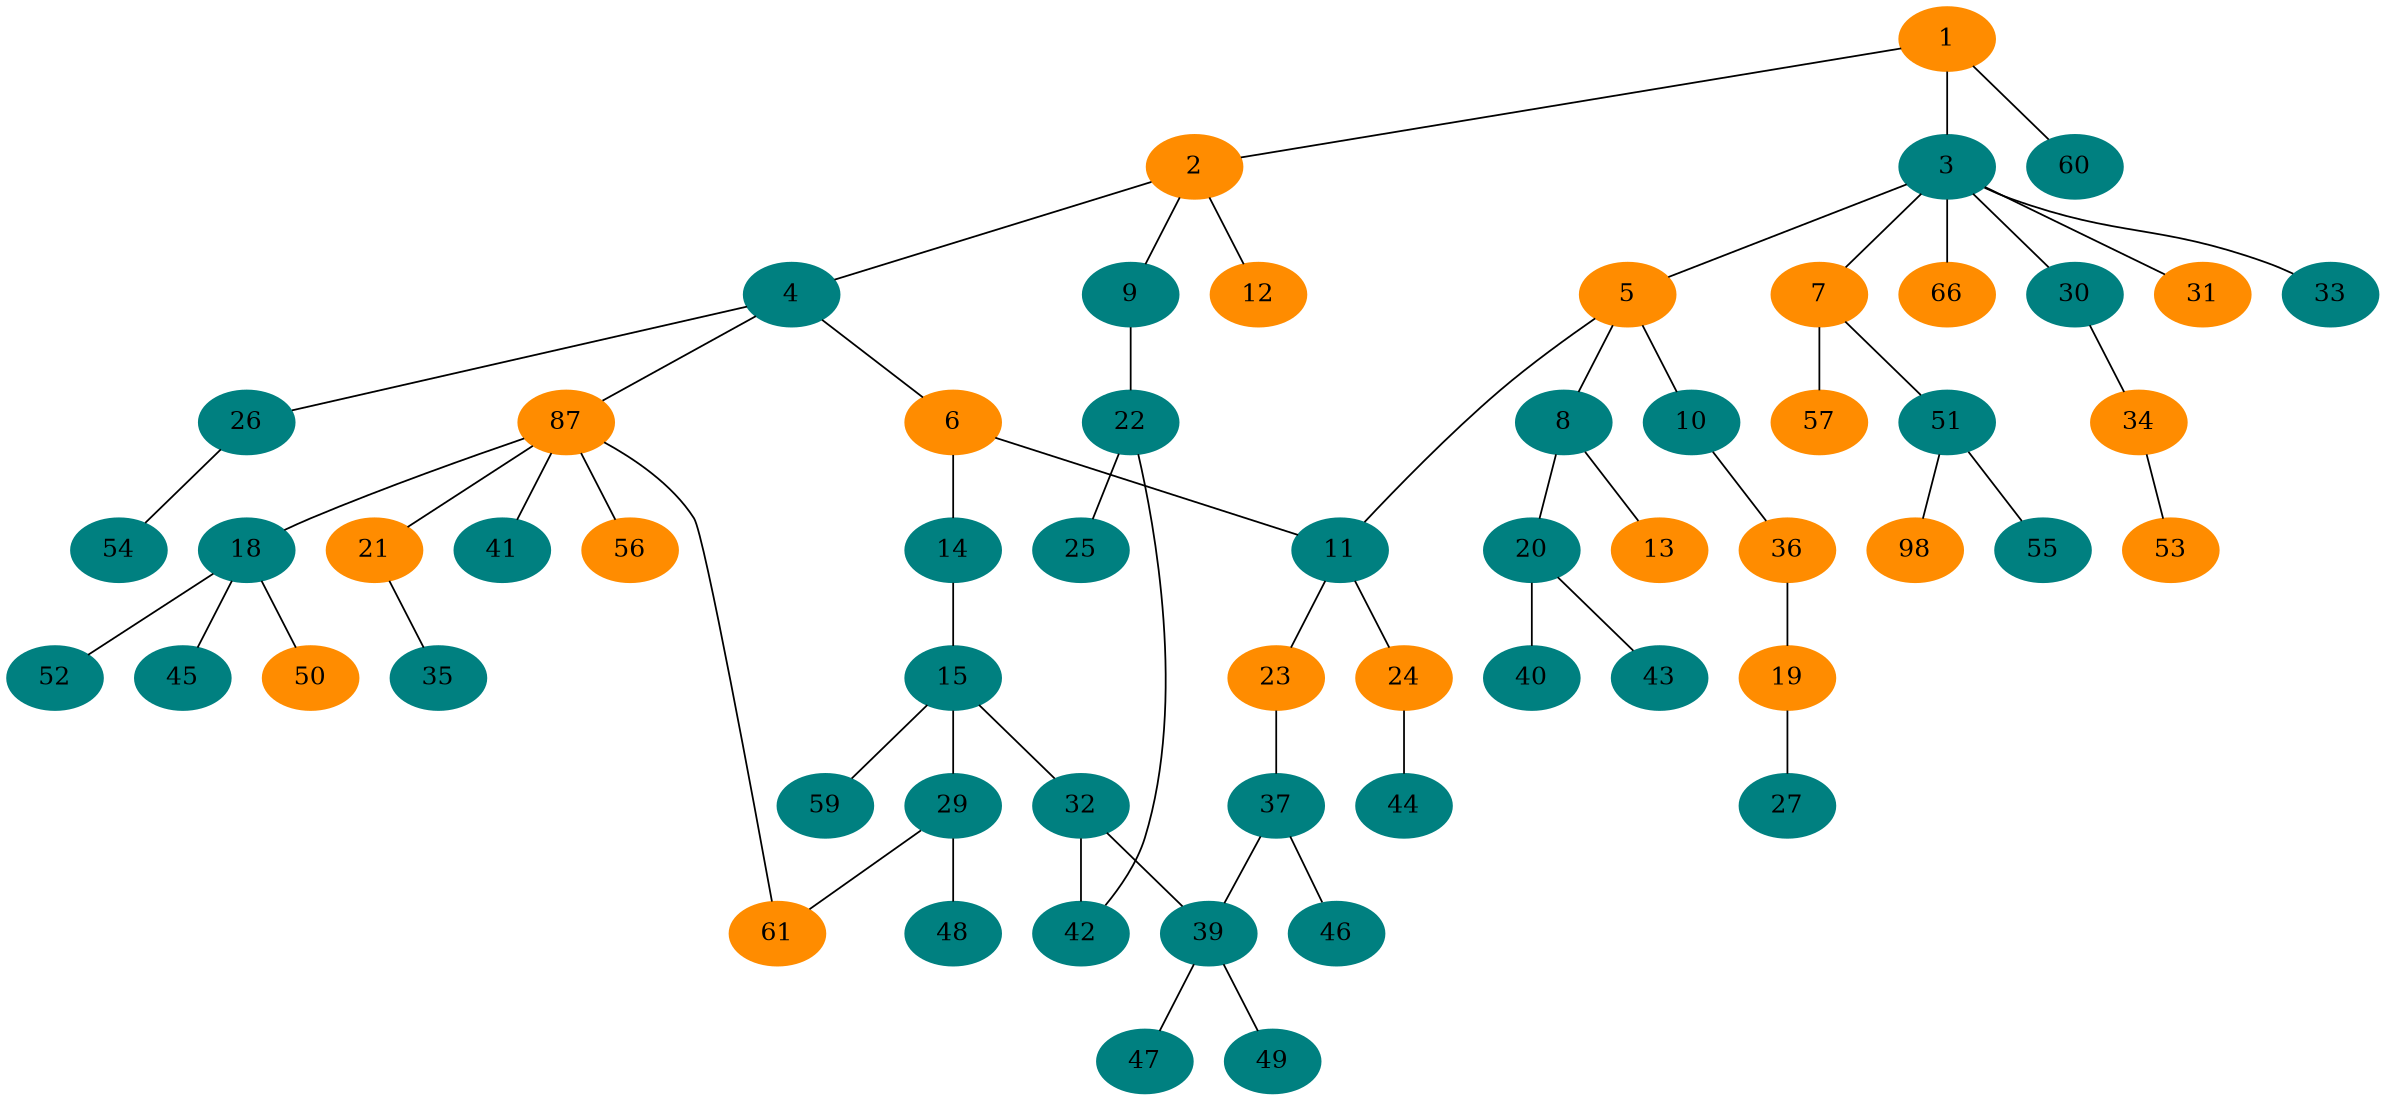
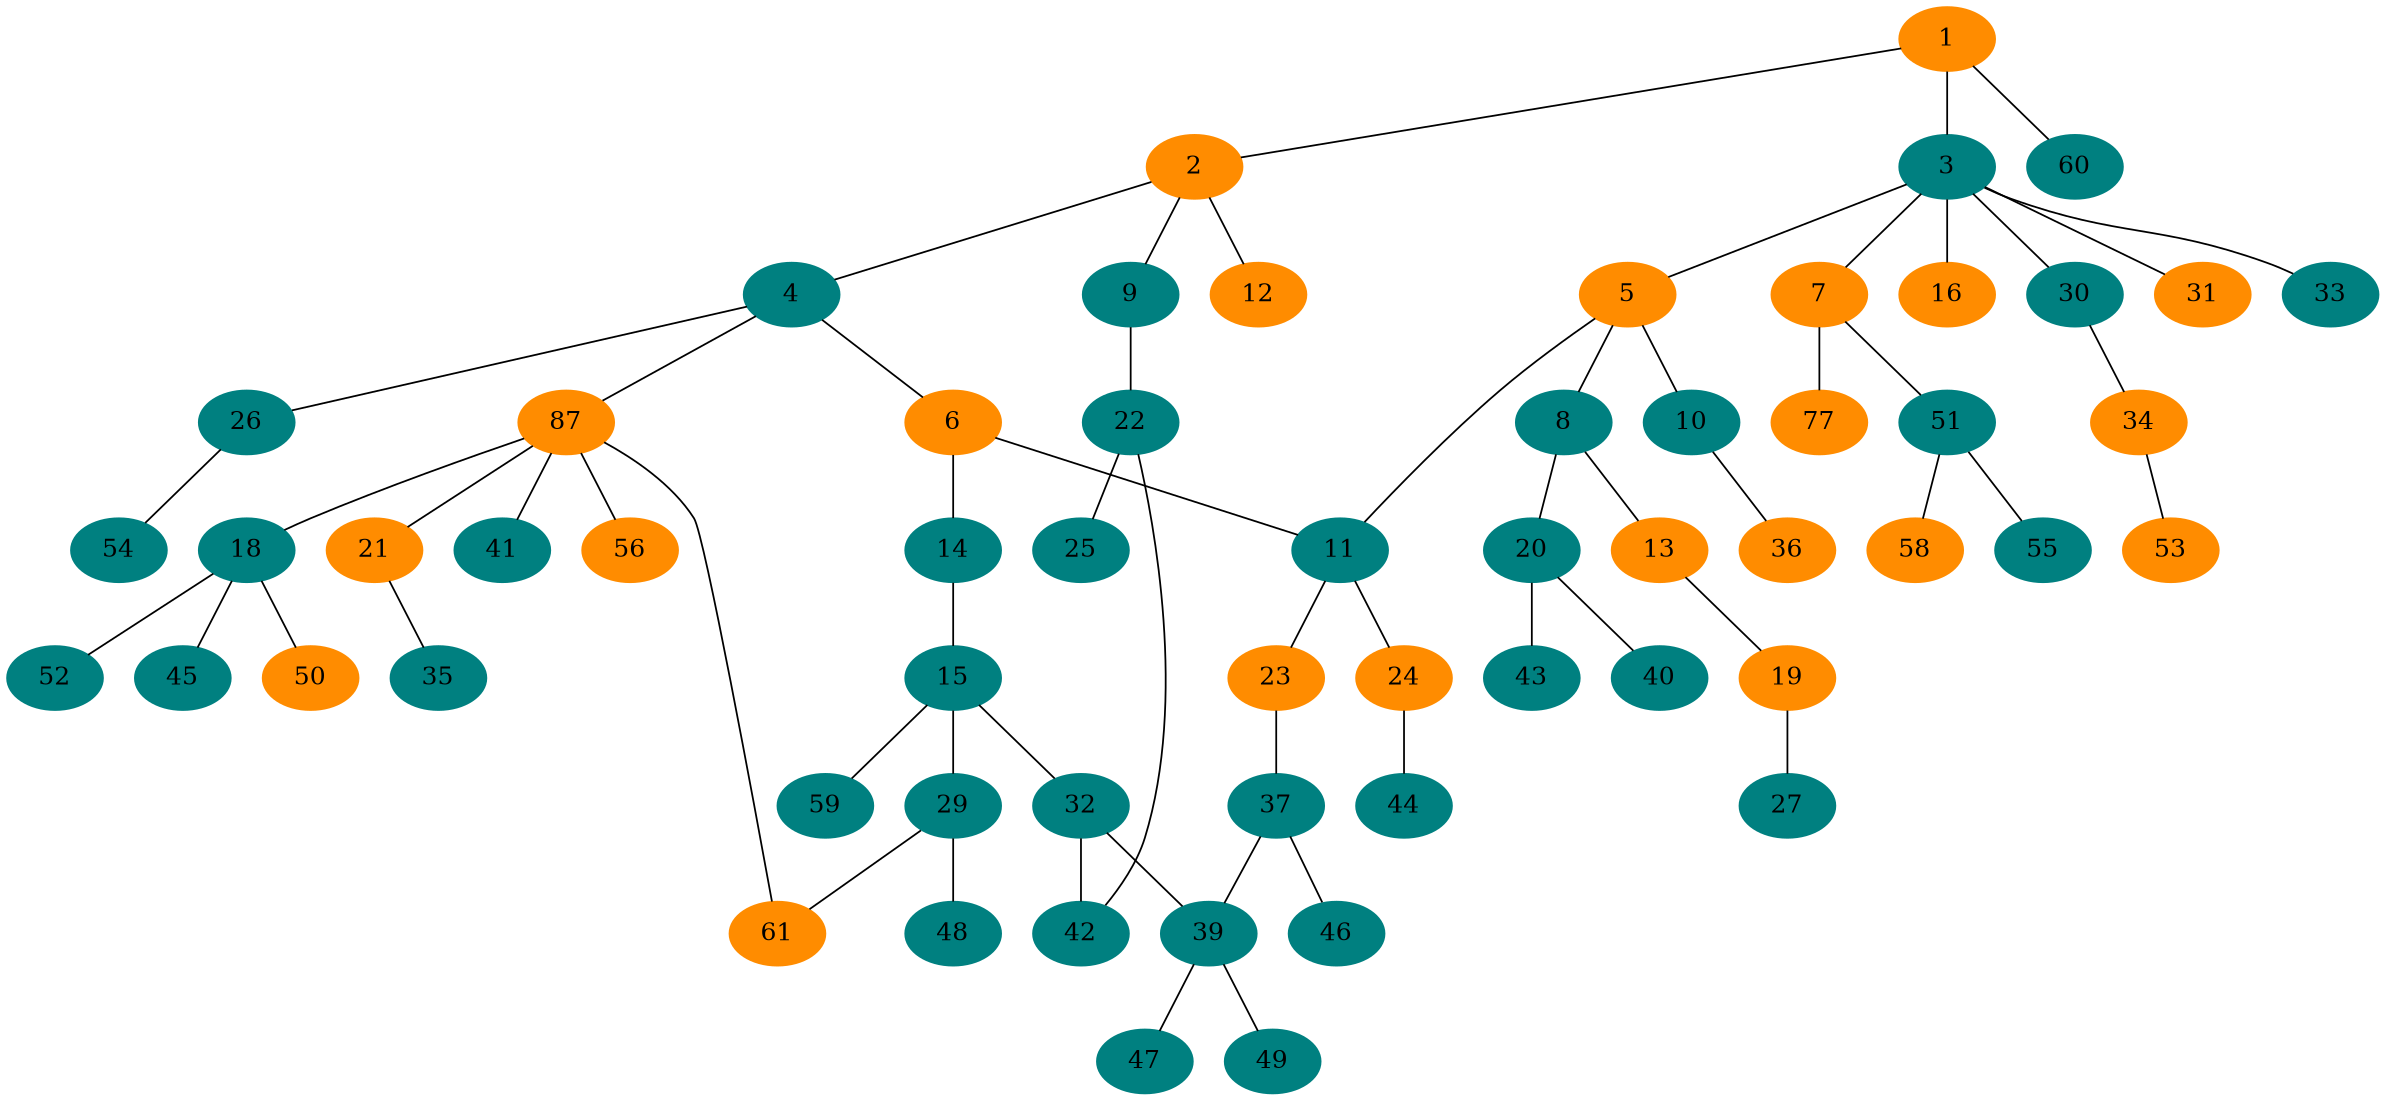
node "66": label "66" -> "16"
node "57": label "57" -> "77"
node "98": label "98" -> "58"
edge "36" -- "19": now "13" -- "19"
